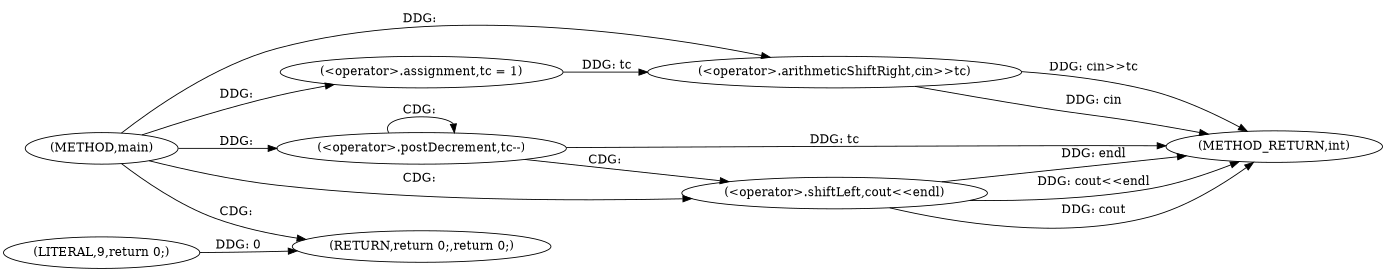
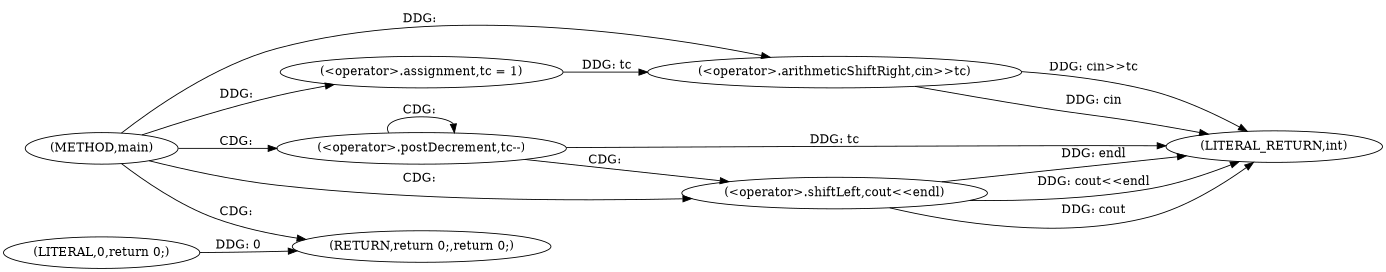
edge "(METHOD,main)" -> "(<operator>.postDecrement,tc--)": label "DDG: " -> "CDG: "
node "(METHOD_RETURN,int)": label "(METHOD_RETURN,int)" -> "(LITERAL_RETURN,int)"
node "(LITERAL,9,return 0;)": label "(LITERAL,9,return 0;)" -> "(LITERAL,0,return 0;)"
